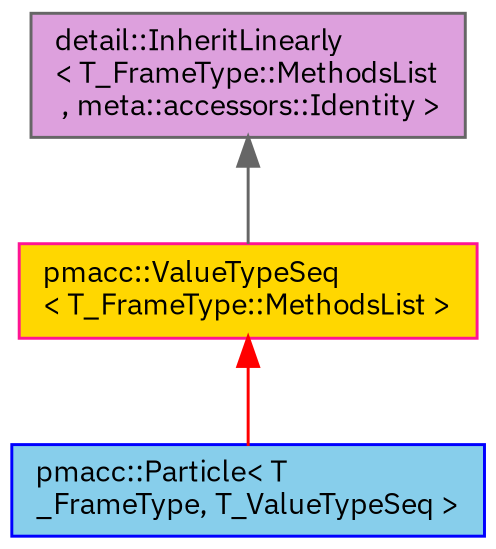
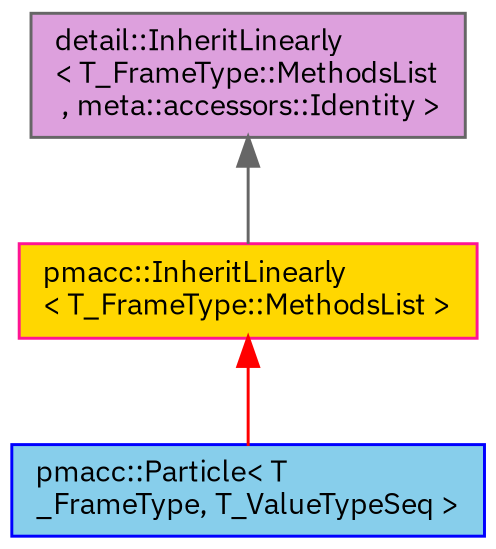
node "pmacc::ValueTypeSeq < T_FrameType::MethodsList >": label "pmacc::ValueTypeSeq < T_FrameType::MethodsList >" -> "pmacc::InheritLinearly < T_FrameType::MethodsList >"
